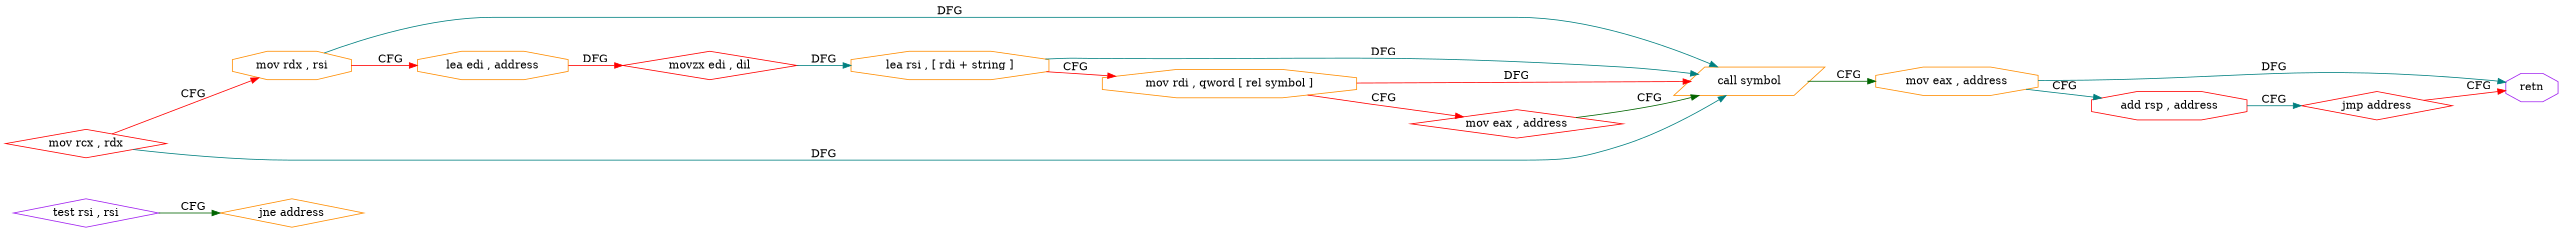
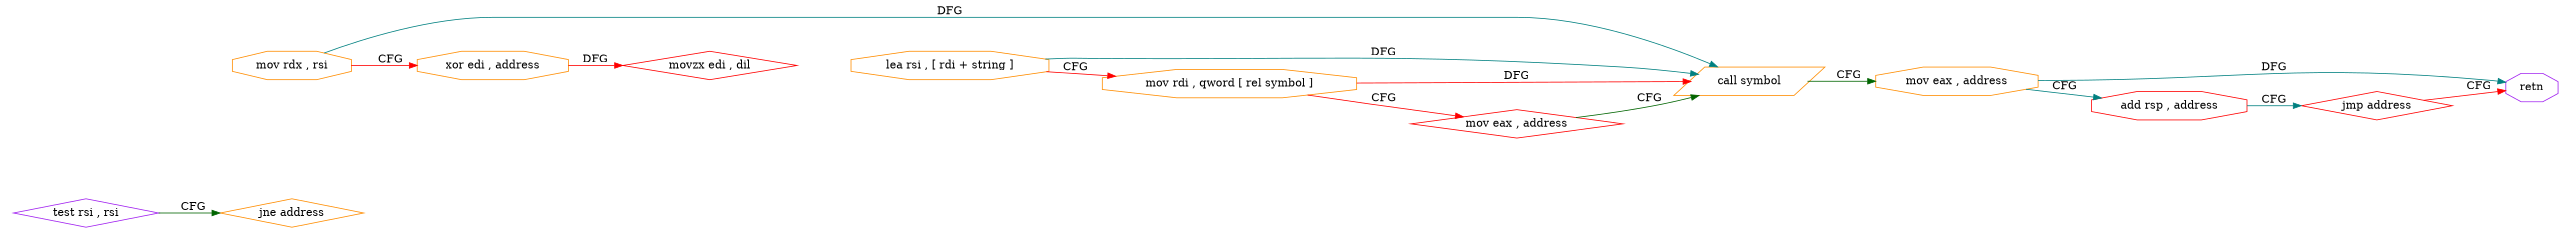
node "lea edi , address": label "lea edi , address" -> "xor edi , address"
edge "movzx edi , dil" -> "lea rsi , [ rdi + string ]": removed, label "DFG"
node "mov rcx , rdx": removed
